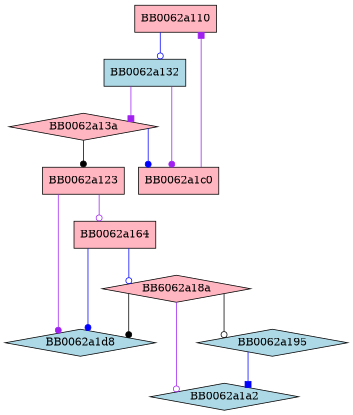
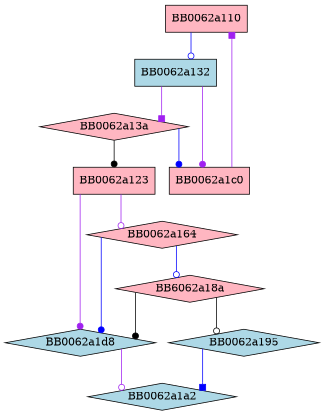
node "BB0062a164": shape box -> diamond
edge "BB6062a18a" -> "BB0062a1a2": now "BB0062a1d8" -> "BB0062a1a2"
